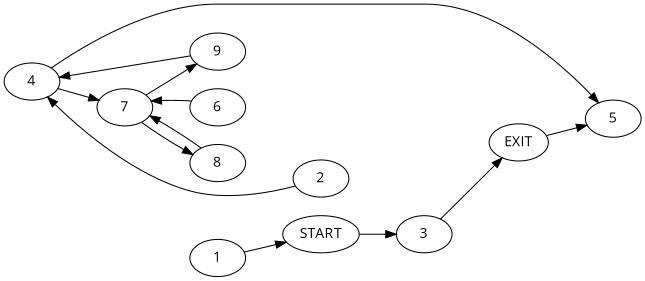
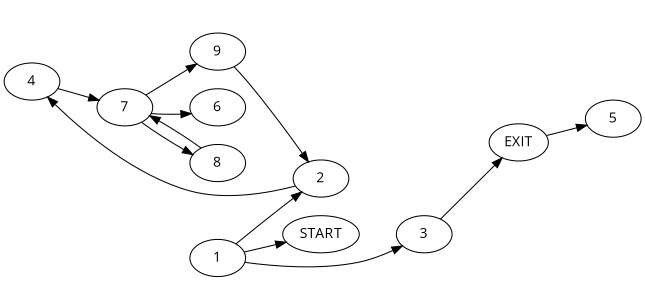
edge "4" -> "5": removed
edge "9" -> "4": now "9" -> "2"
edge "6" -> "7": reversed
edge "1" -> "2": added
edge "START" -> "3": now "1" -> "3"
